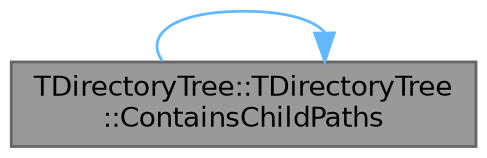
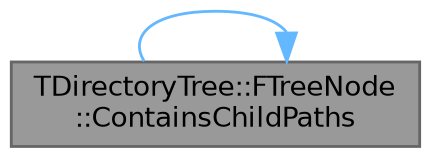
node "TDirectoryTree::TDirectoryTree ::ContainsChildPaths": label "TDirectoryTree::TDirectoryTree ::ContainsChildPaths" -> "TDirectoryTree::FTreeNode ::ContainsChildPaths"
